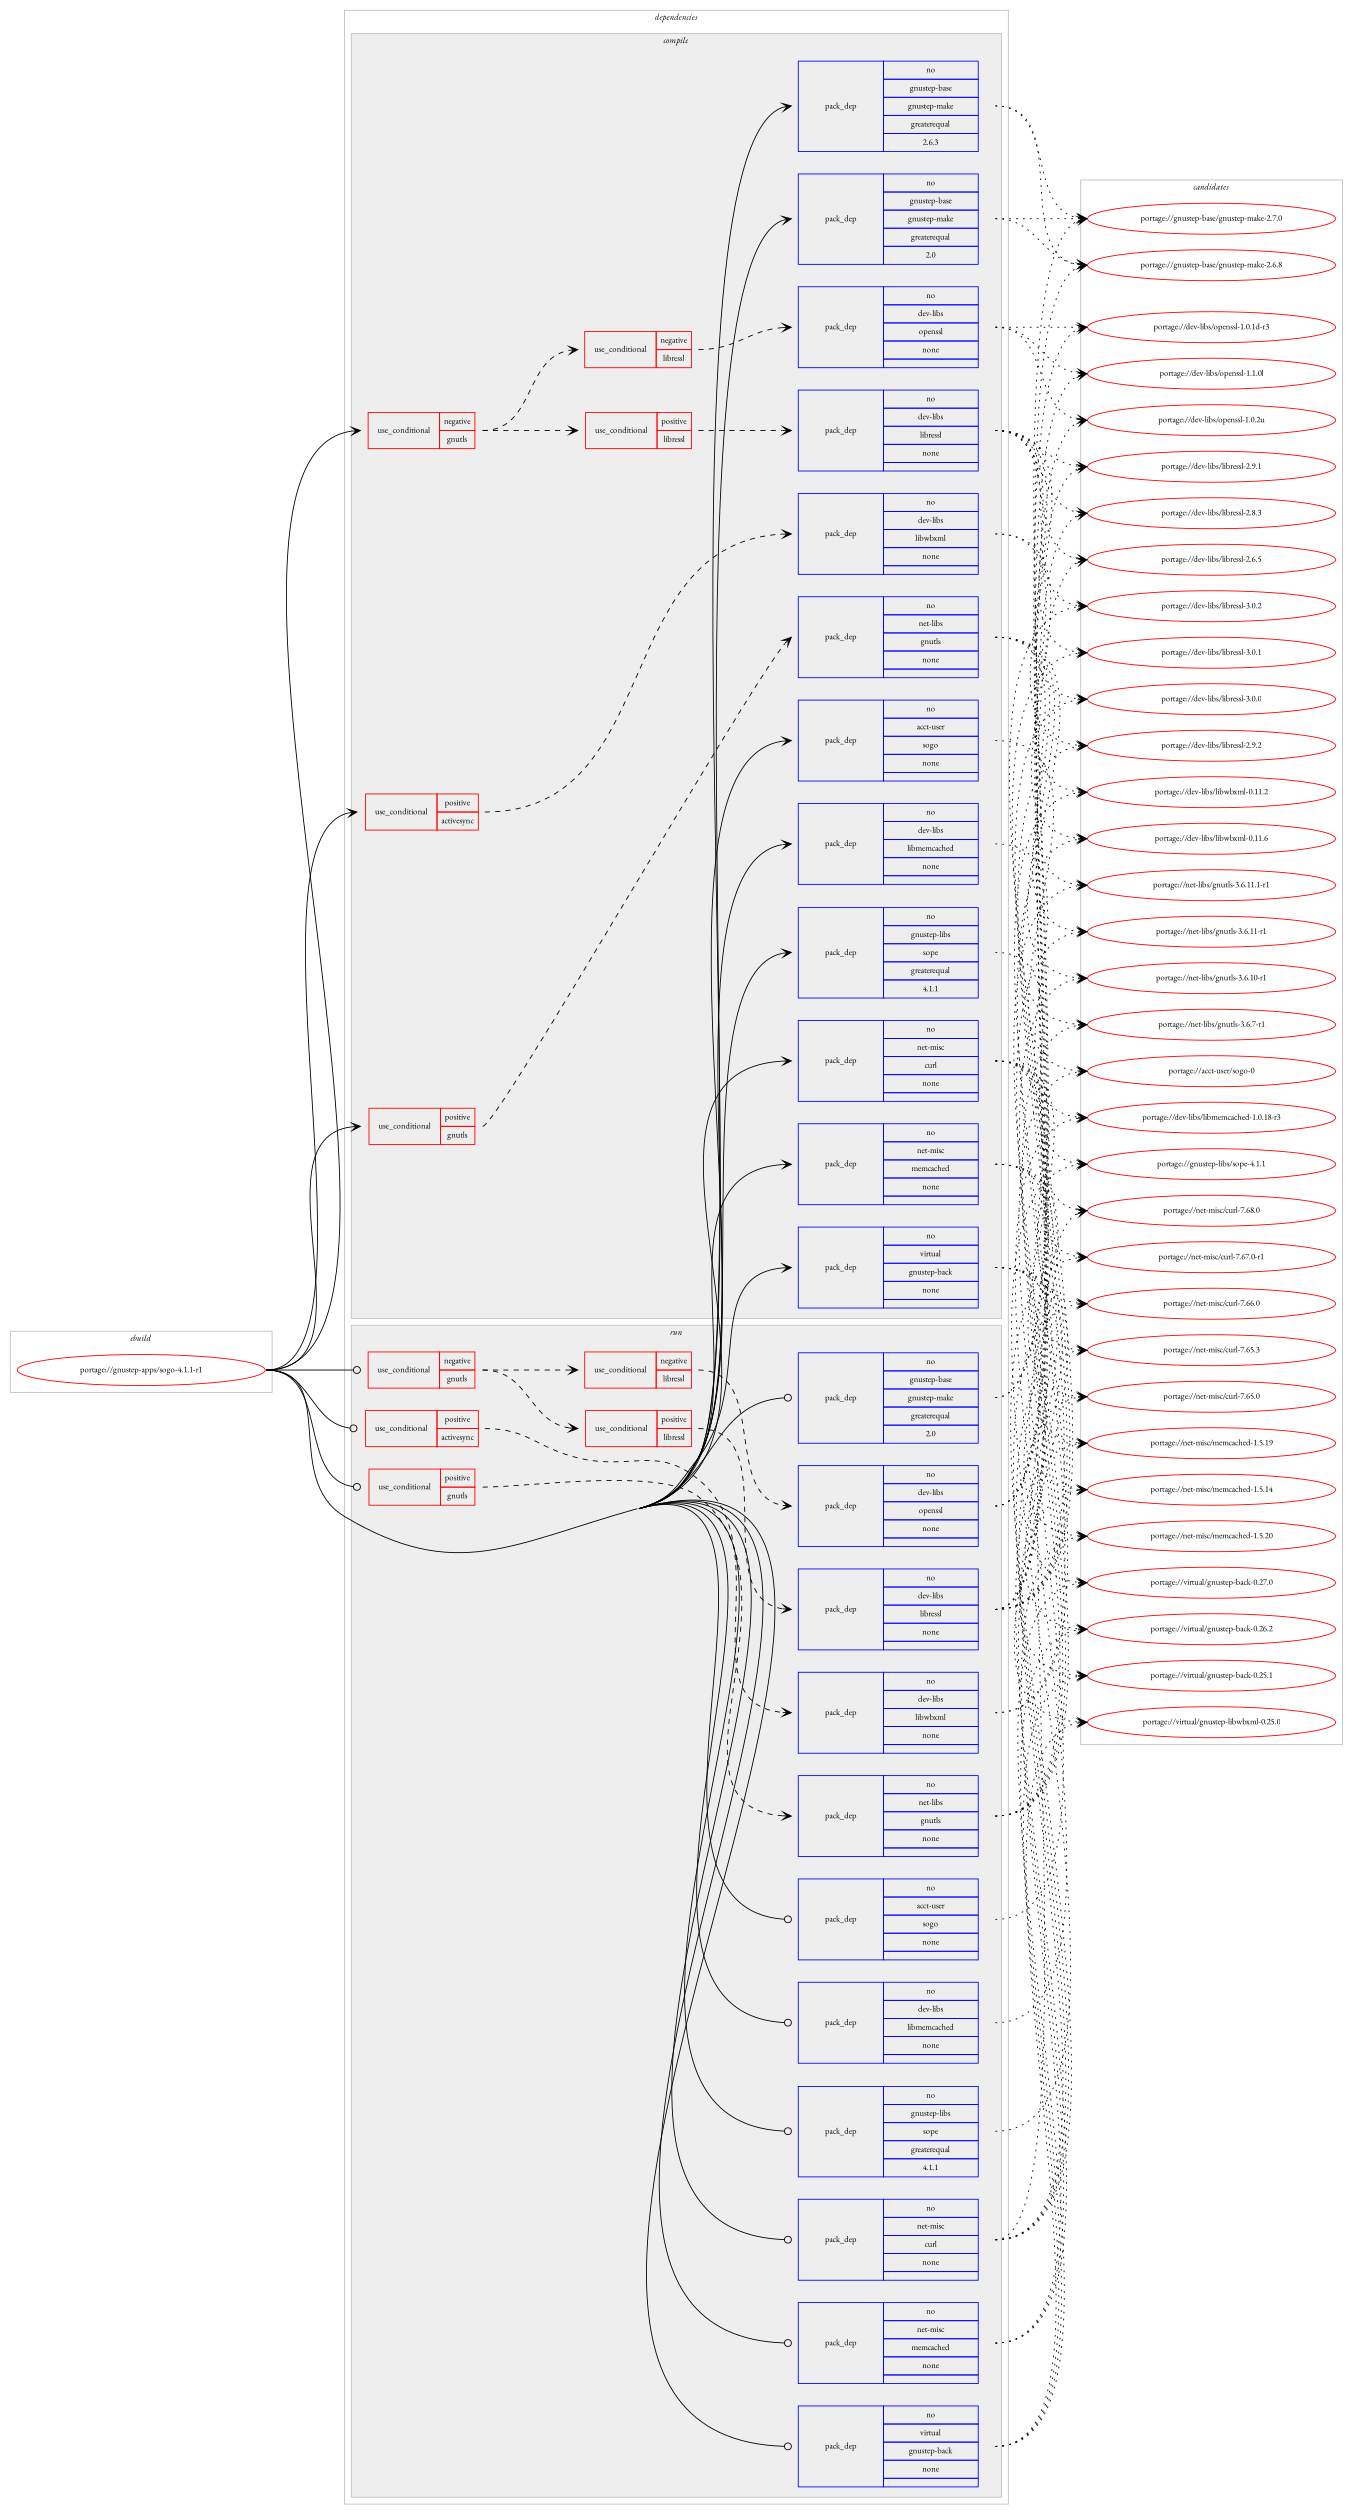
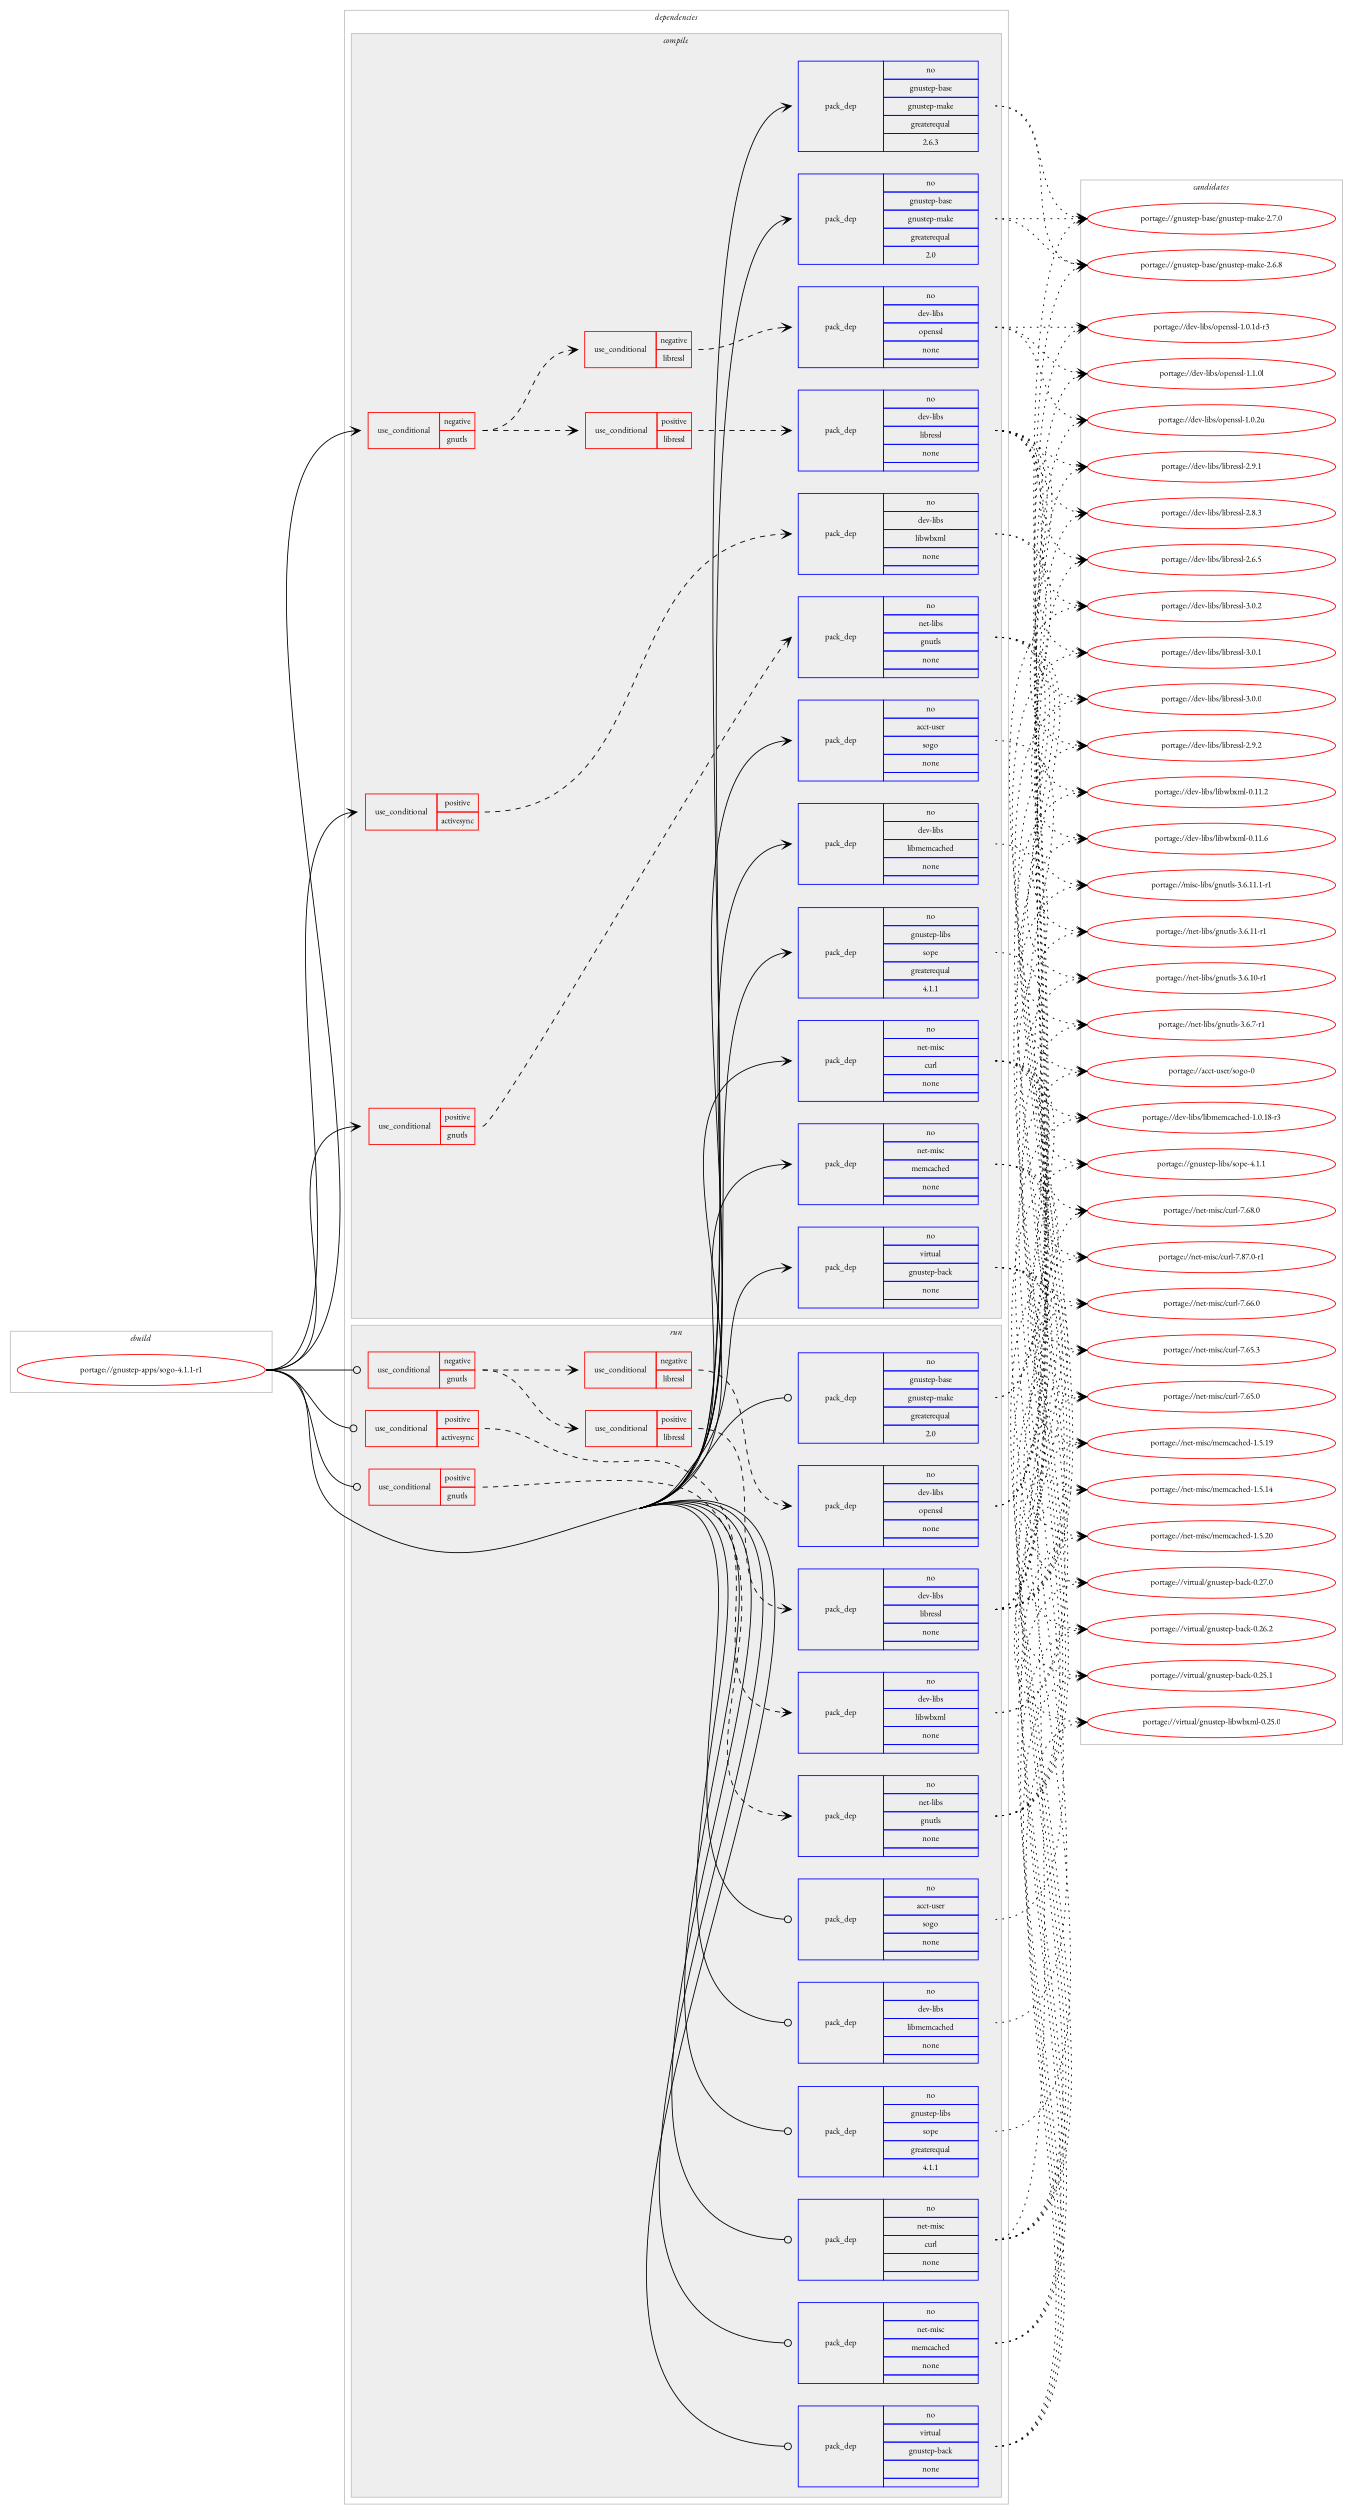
node "portage://net-libs/gnutls-3.6.11.1-r1": label "portage://net-libs/gnutls-3.6.11.1-r1" -> "portage://misc-libs/gnutls-3.6.11.1-r1"
node "portage://net-misc/curl-7.67.0-r1": label "portage://net-misc/curl-7.67.0-r1" -> "portage://net-misc/curl-7.87.0-r1"
